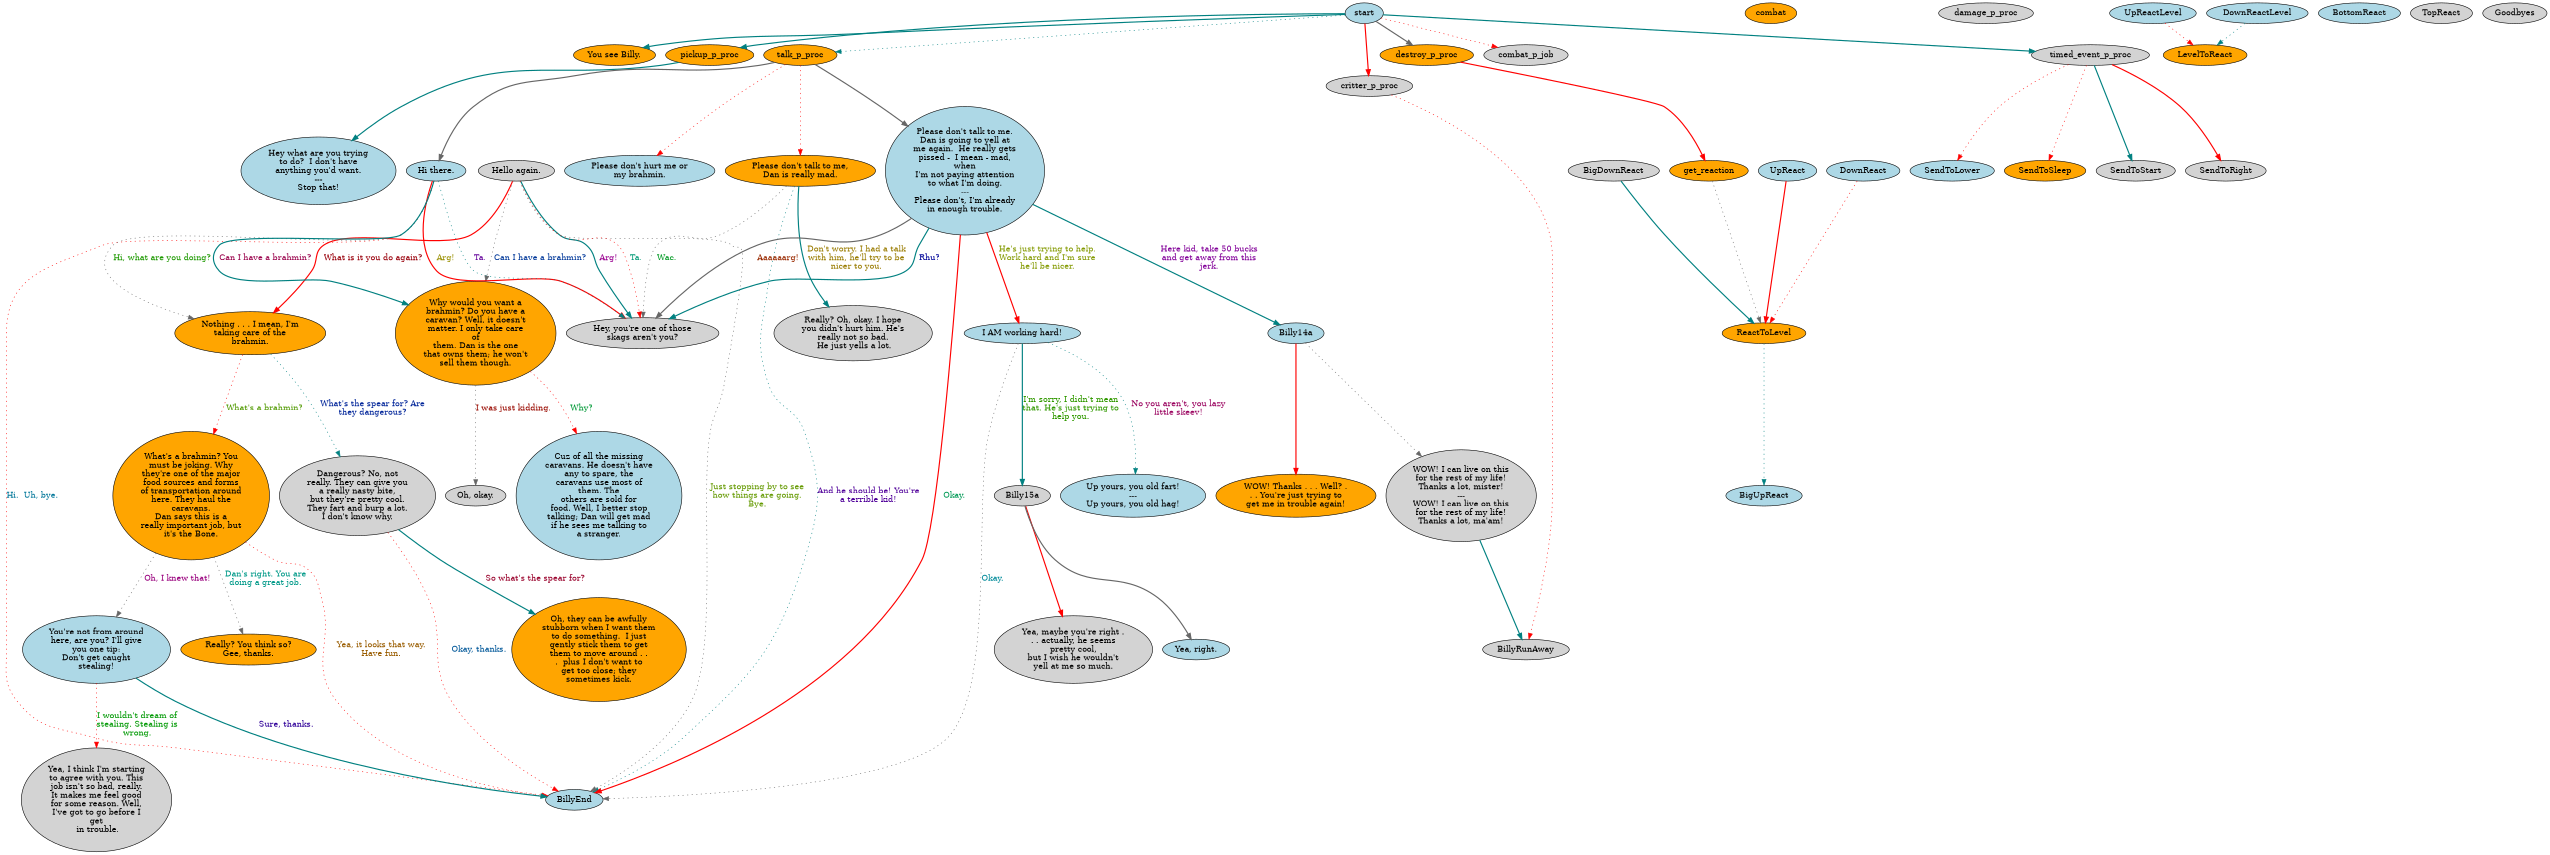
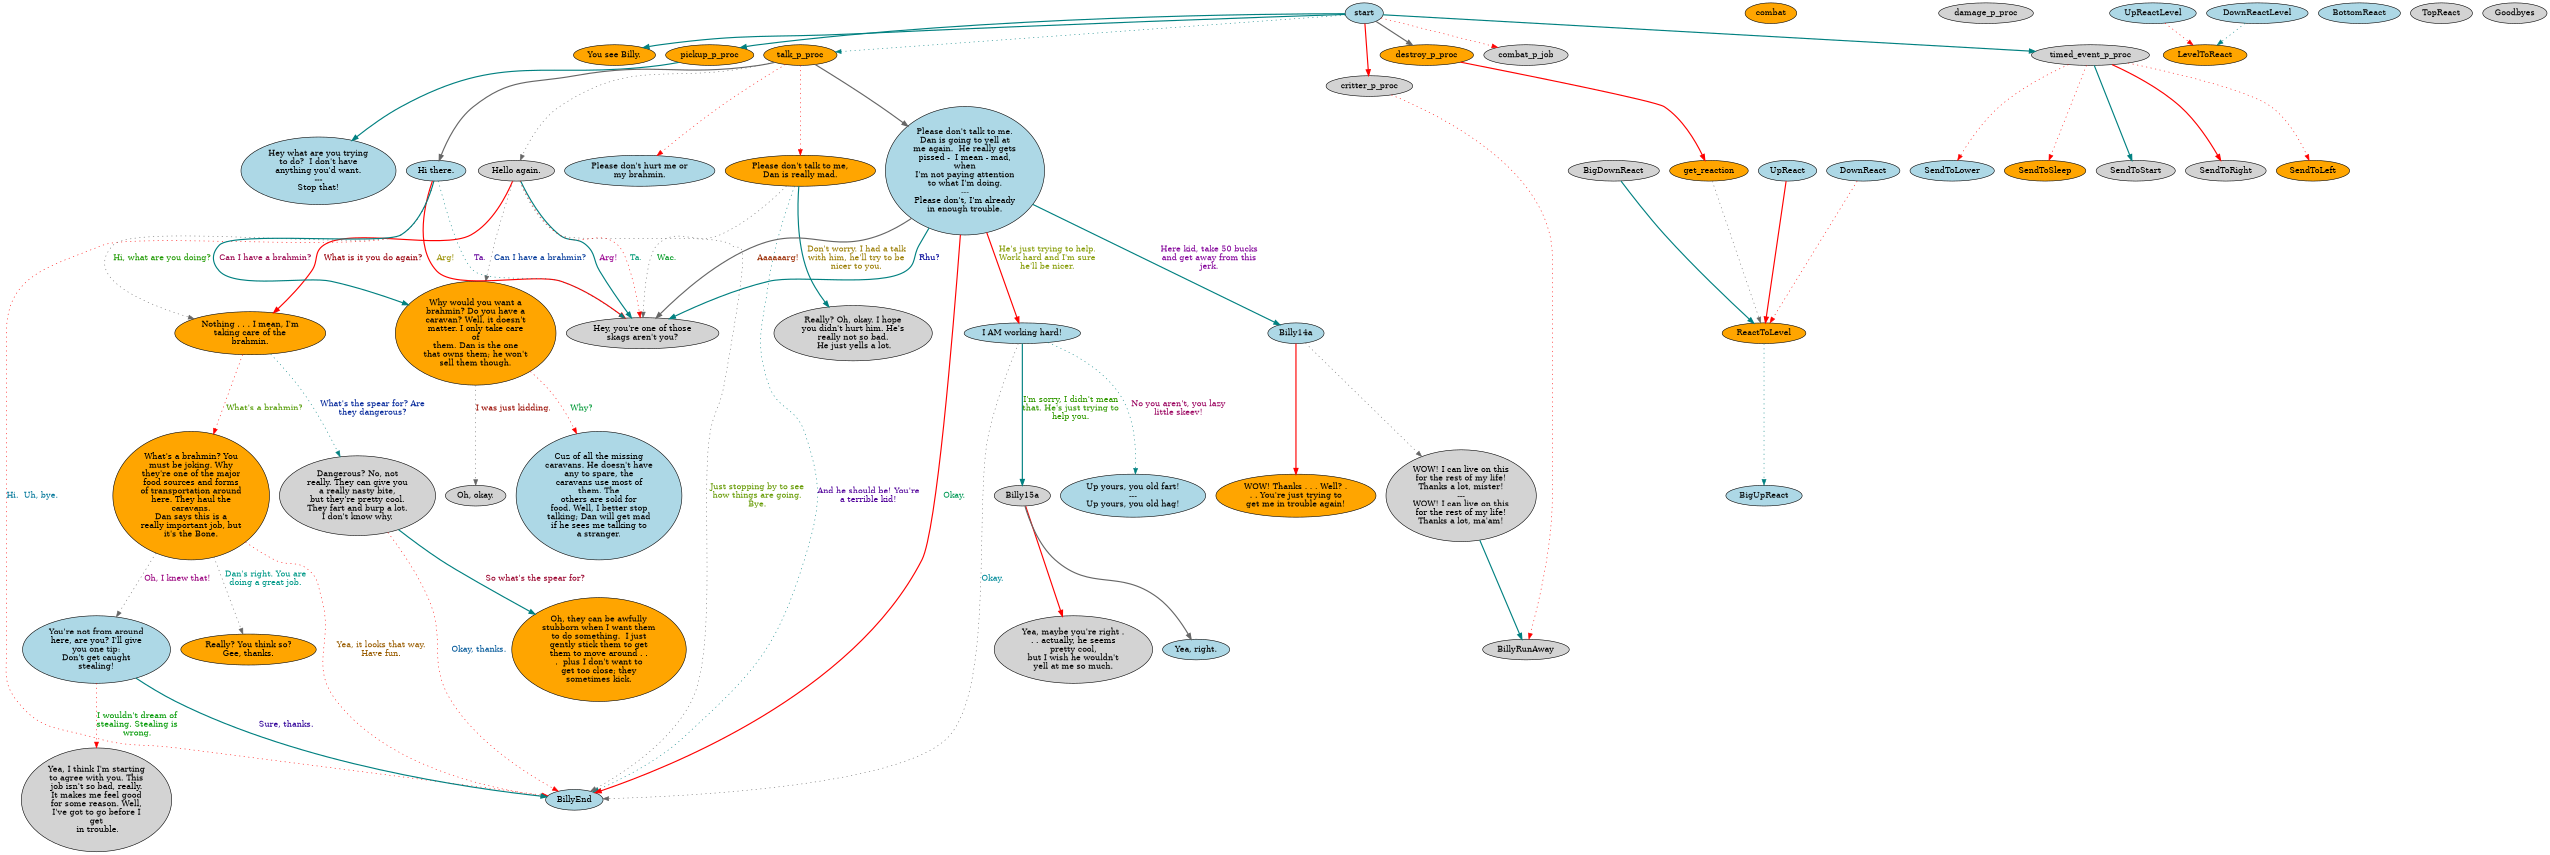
edge "talk_p_proc" -> "Hello again.": added
node "SendToLeft": added
